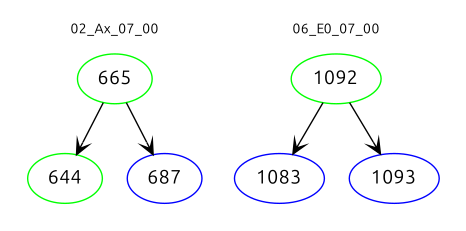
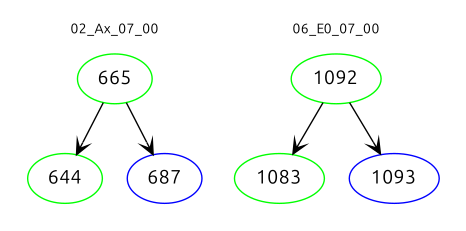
node "1083": color blue -> green
